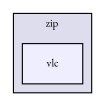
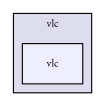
cluster "zip": label "zip" -> "vlc"
